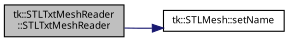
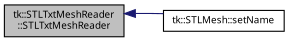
edge "tk::STLTxtMeshReader ::STLTxtMeshReader" -> "tk::STLMesh::setName": reversed
